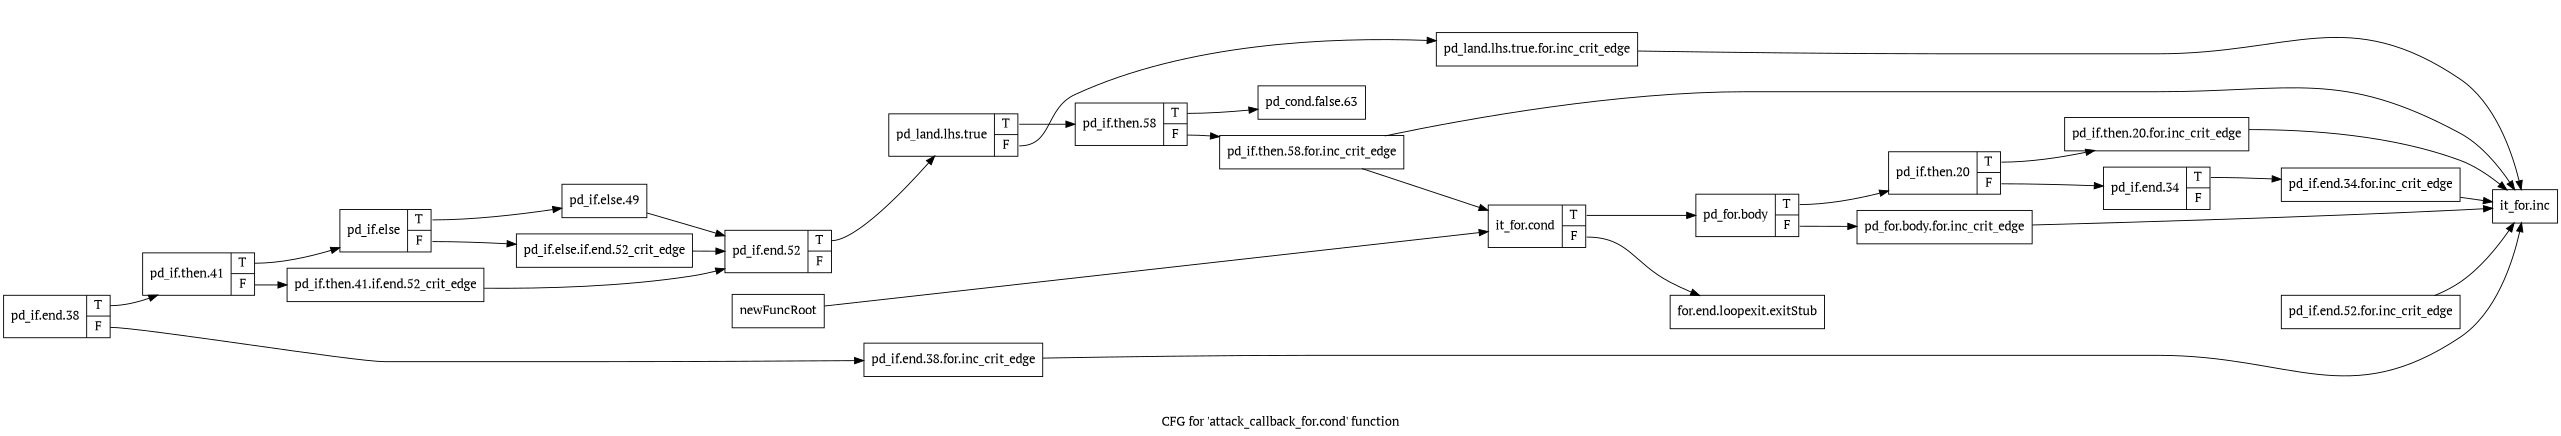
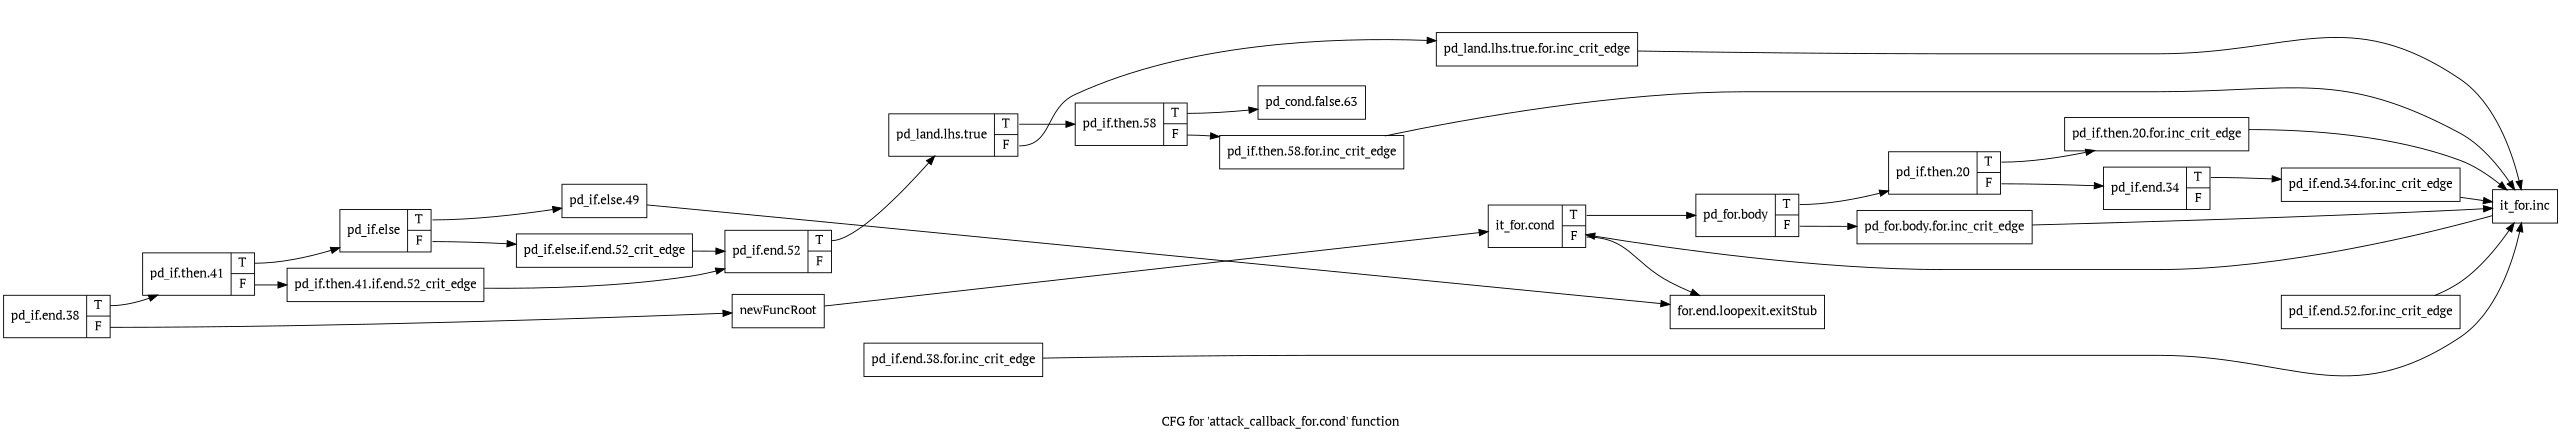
edge "pd_if.then.58.for.inc_crit_edge" -> "it_for.cond": now "it_for.inc" -> "it_for.cond"
edge "pd_if.else.49" -> "pd_if.end.52": now "pd_if.else.49" -> "for.end.loopexit.exitStub"
edge "pd_if.end.38" -> "pd_if.end.38.for.inc_crit_edge": now "pd_if.end.38" -> "newFuncRoot"
